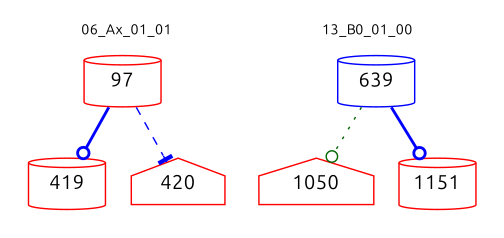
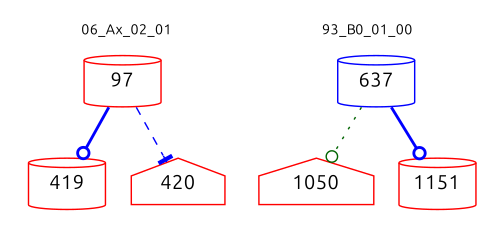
cluster "06_Ax_01_01": label "06_Ax_01_01" -> "06_Ax_02_01"
cluster "13_B0_01_00": label "13_B0_01_00" -> "93_B0_01_00"
node "639": label "639" -> "637"
